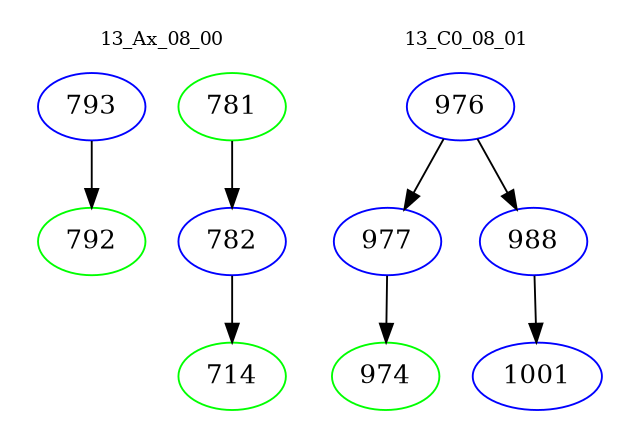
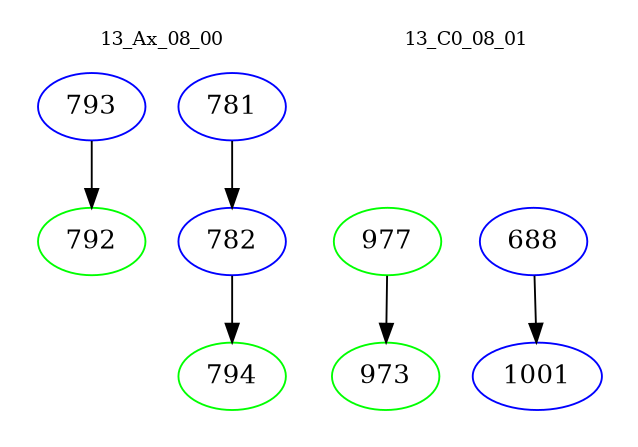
node "781": color green -> blue
node "976": removed
node "977": color blue -> green
node "988": label "988" -> "688"
node "714": label "714" -> "794"
node "974": label "974" -> "973"
